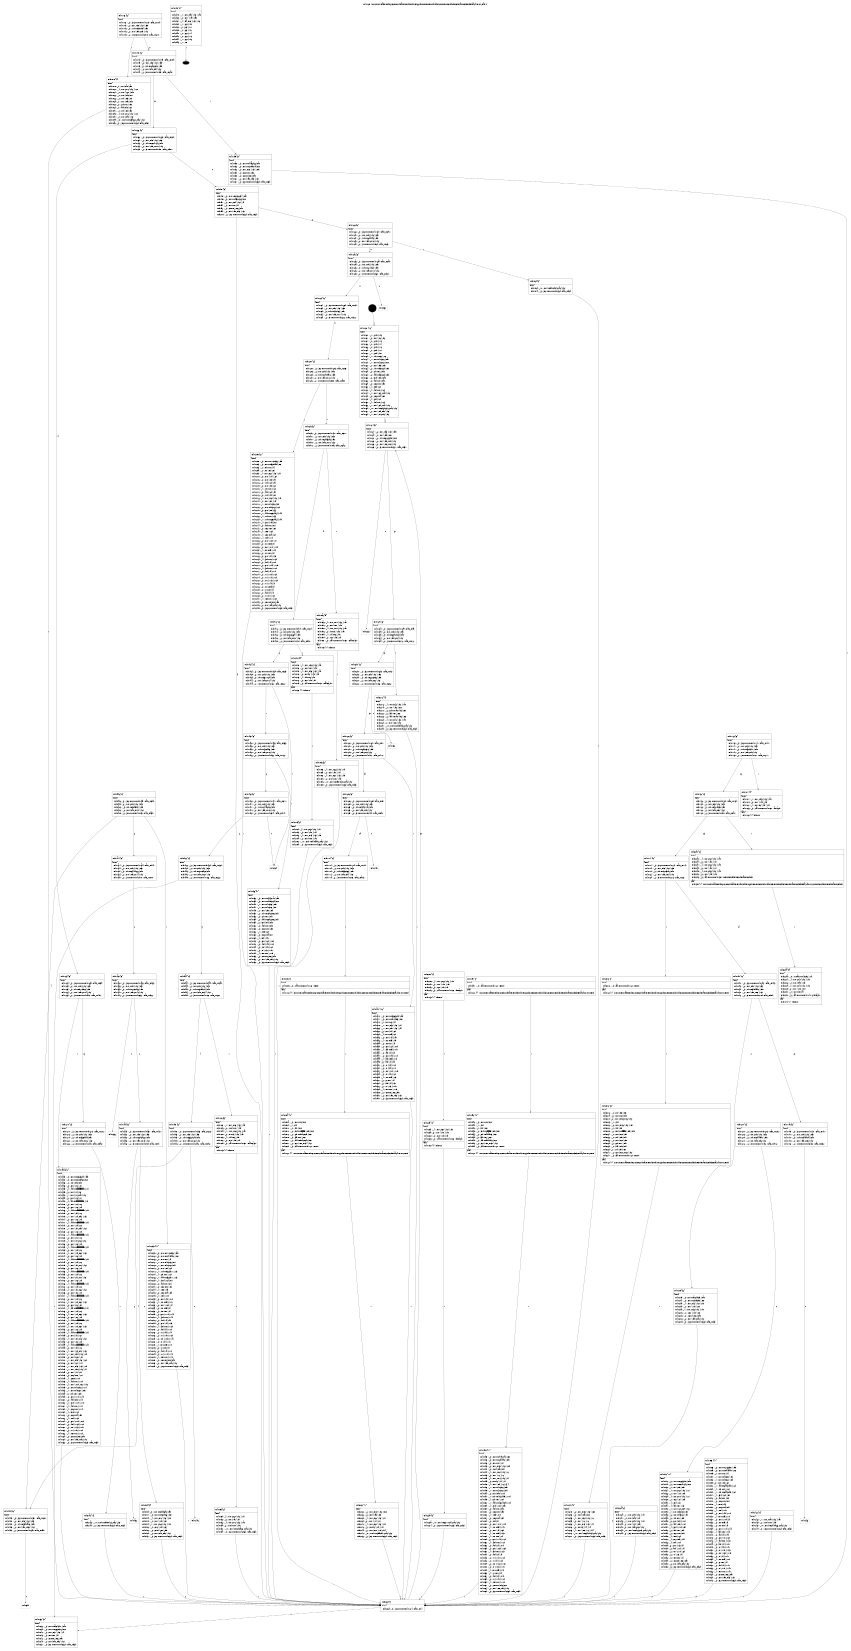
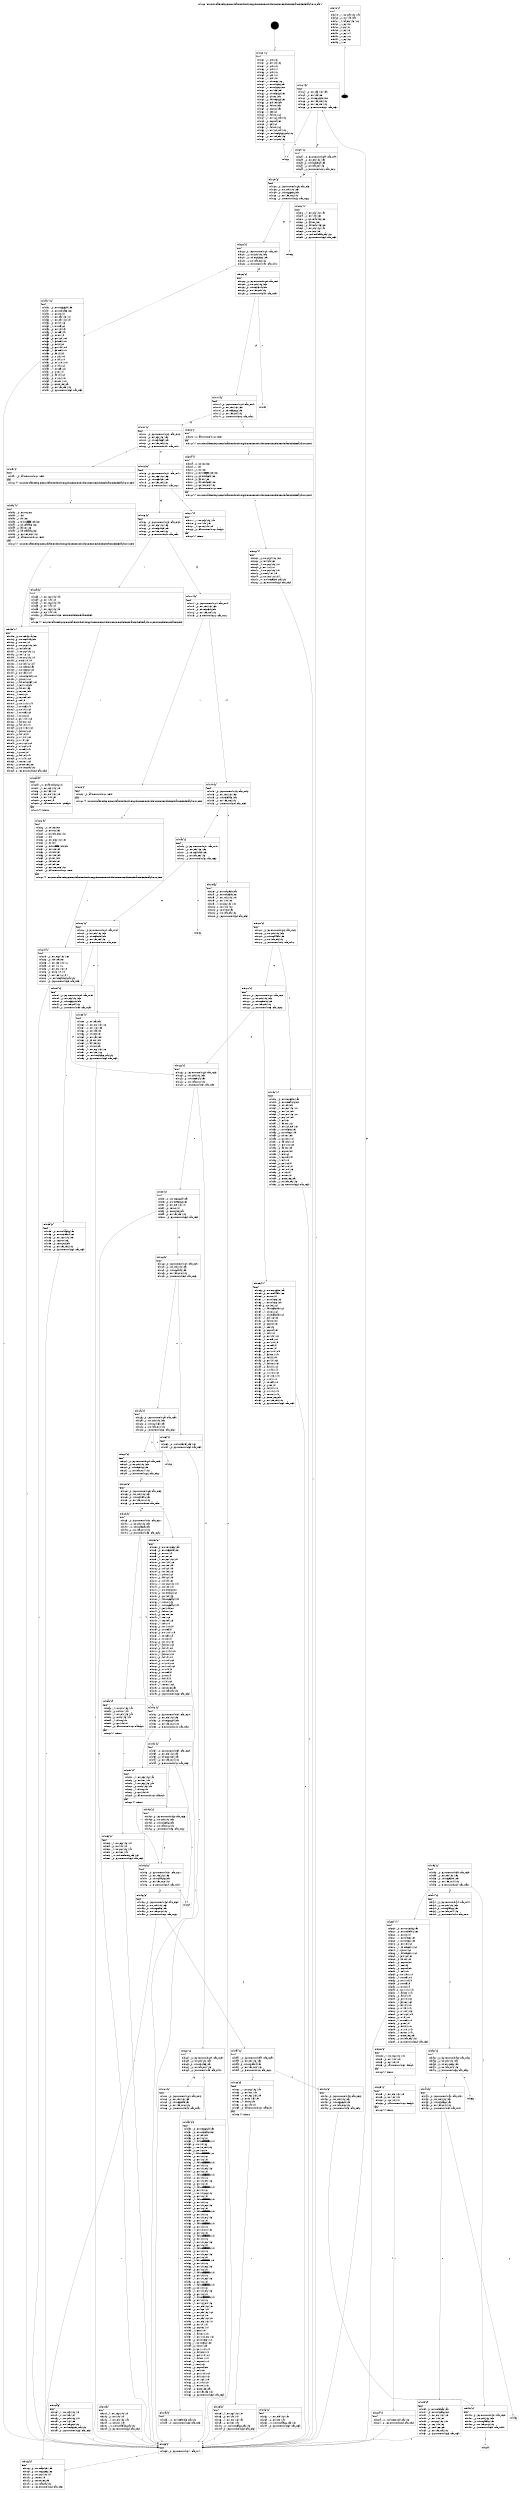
edge "0x401600 [116]" -> "0x401674 [32]": now "0x401600 [116]" -> "0x402531"
node "0x401720 [28]": added
edge "0x4021b2 [29]" -> "0x4021cf [32]": now "0x4021b2 [29]" -> "0x40196c [28]"
edge "0x4017ac [28]" -> "0x4017c8 [28]": added, label "22"
node "0x401d36 [91]": removed
node "0x40181c [28]": added
node "0x402496": removed
